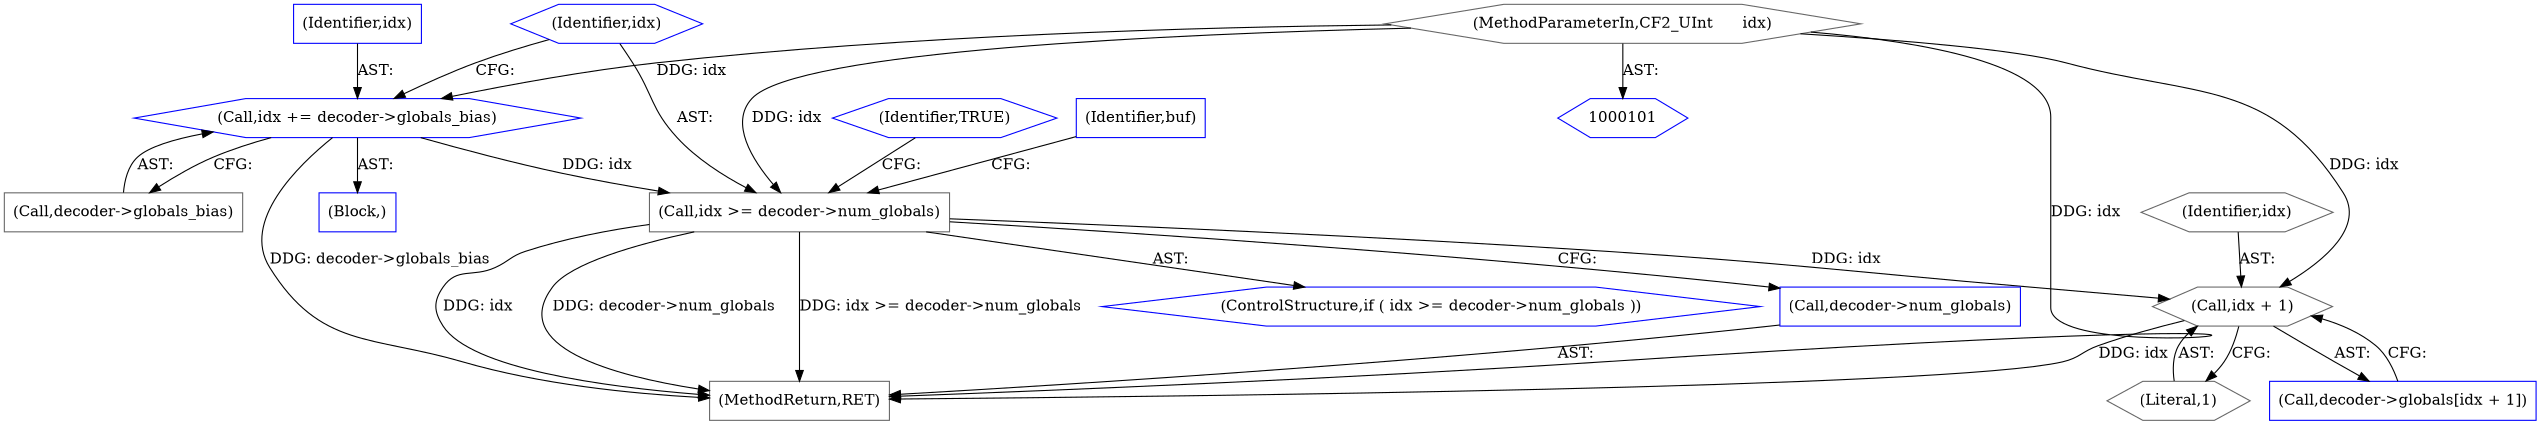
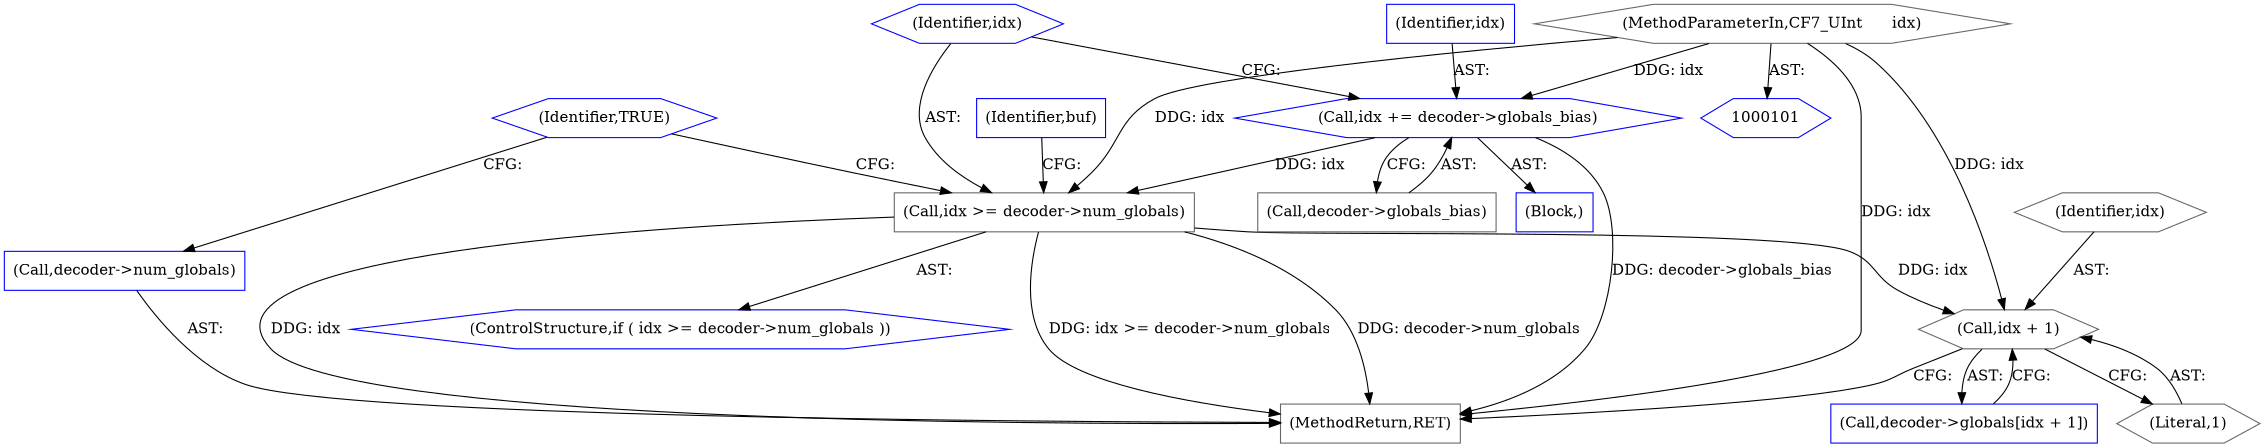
node "(MethodParameterIn,CF2_UInt      idx)": label "(MethodParameterIn,CF2_UInt      idx)" -> "(MethodParameterIn,CF7_UInt      idx)"
edge "(Call,idx >= decoder->num_globals)" -> "(Call,decoder->num_globals)": now "(Identifier,TRUE)" -> "(Call,decoder->num_globals)"
edge "(Call,idx + 1)" -> "(MethodReturn,RET)": label "DDG: idx" -> "CFG: "
